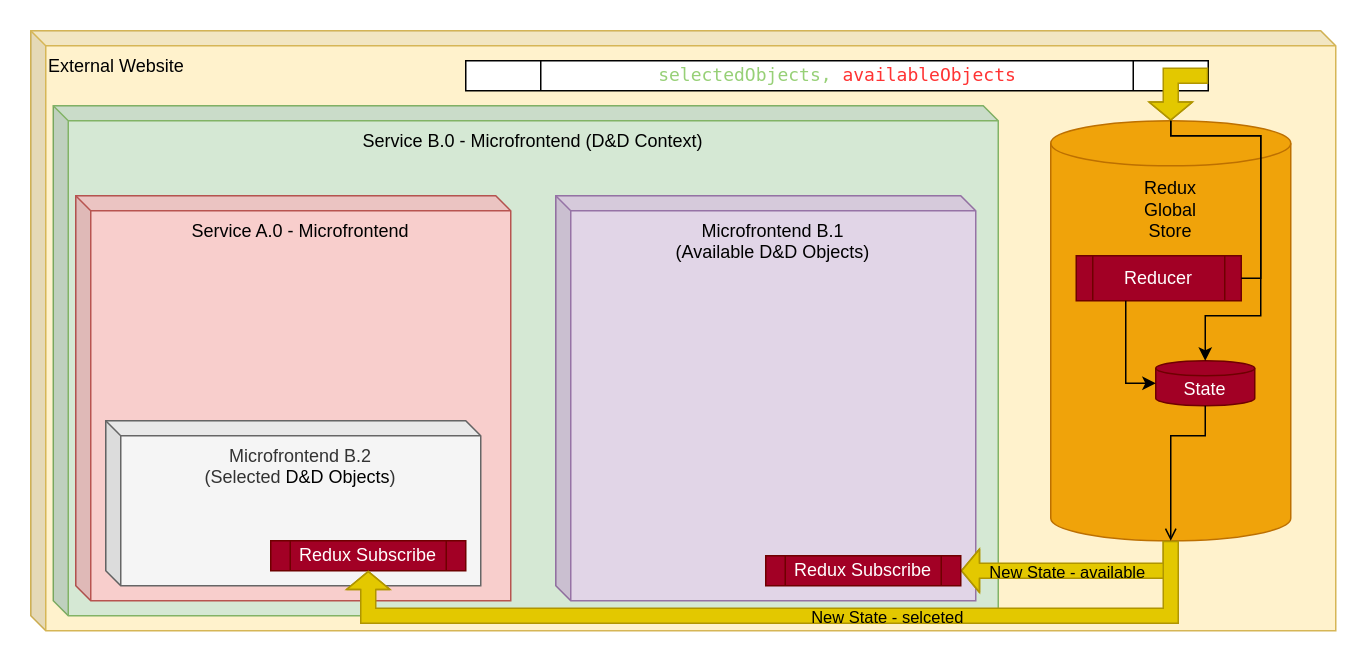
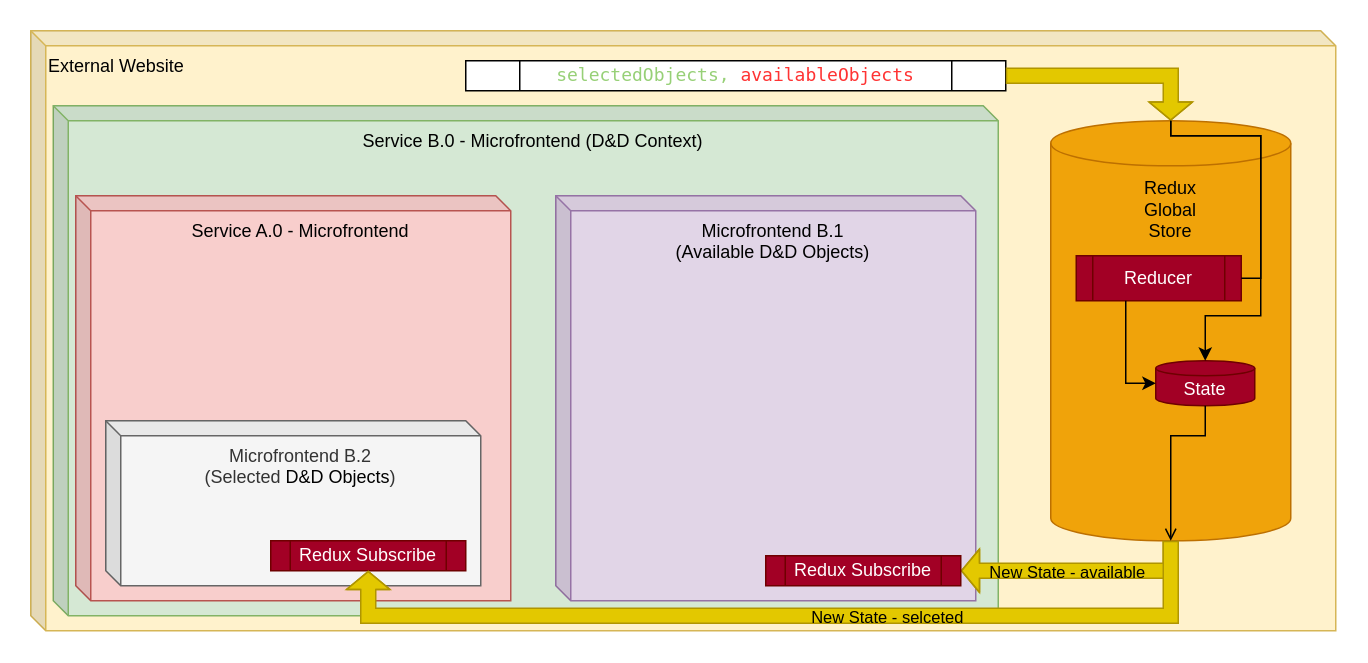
node "selectedObjects, availableObjects": size 743x30 -> 540x30
